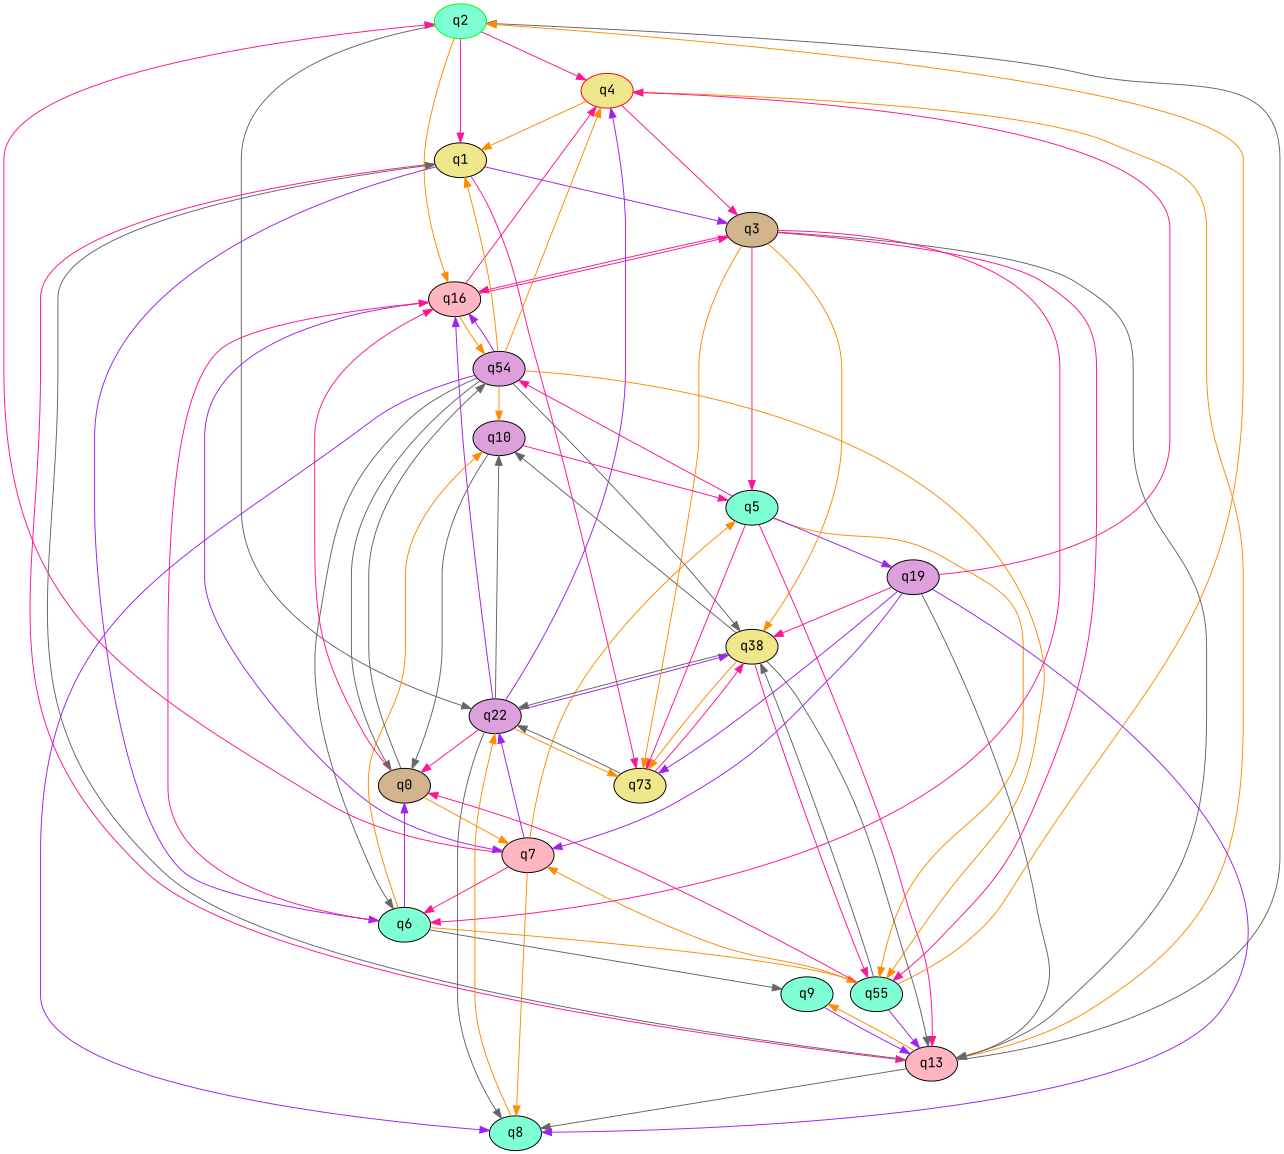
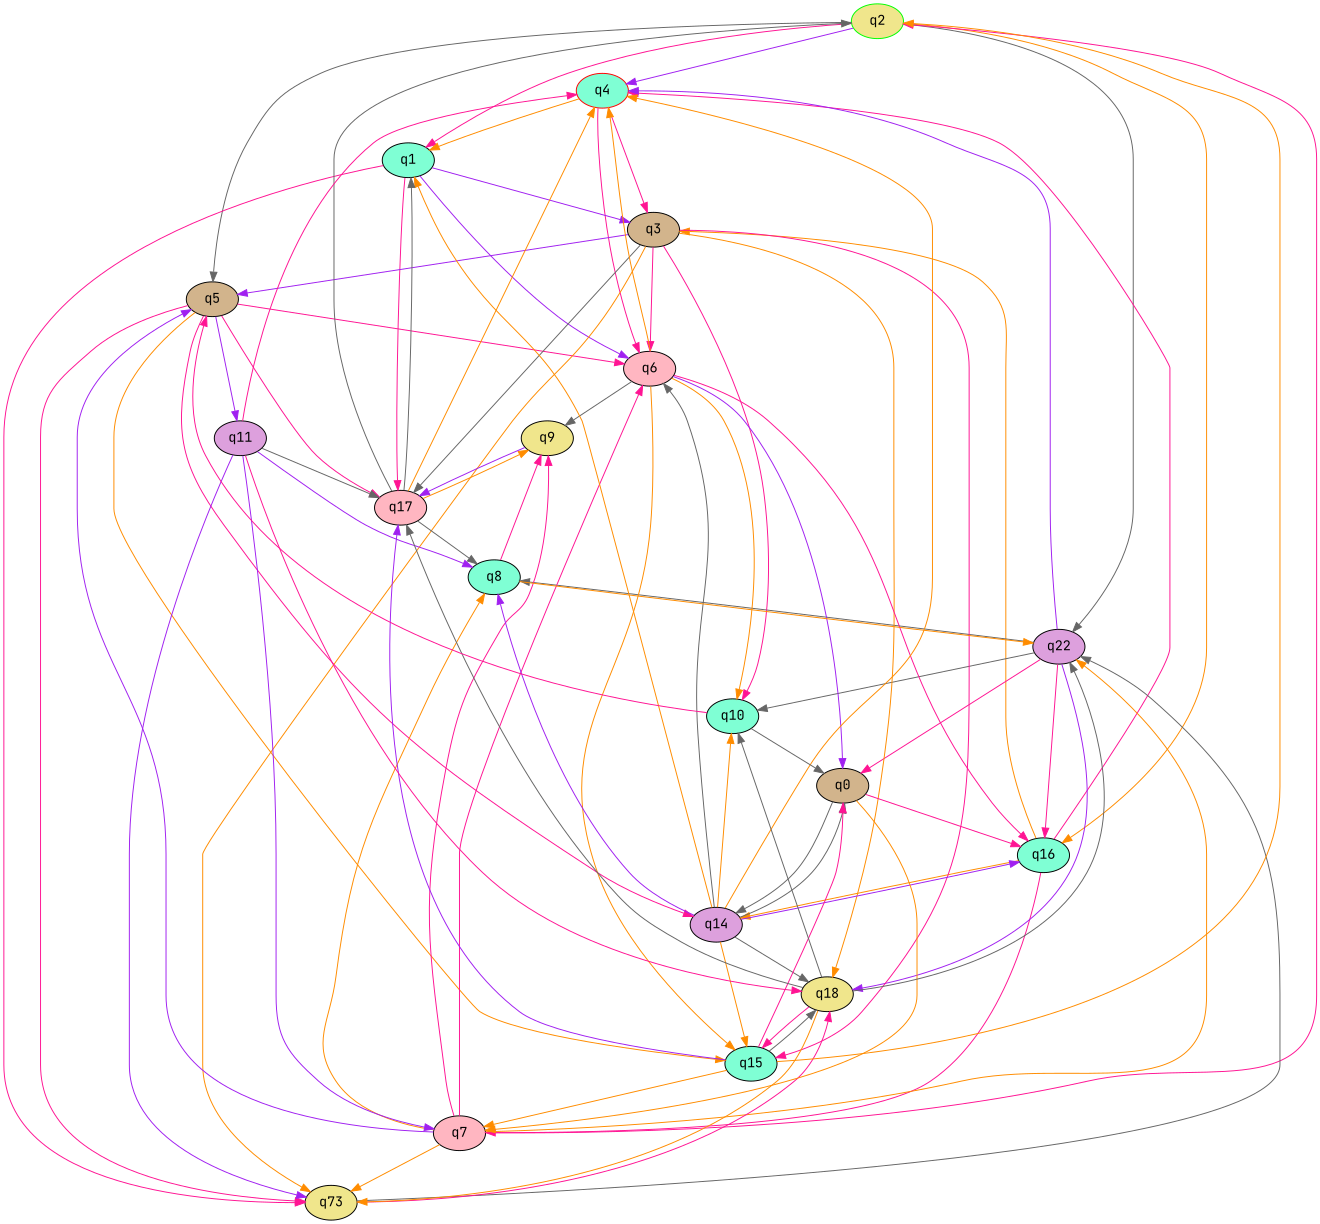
node "q2": fillcolor aquamarine -> khaki
edge "q2" -> "q5": added
edge "q2" -> "q4": color deeppink -> purple
node "q4": fillcolor khaki -> aquamarine
node "q1": fillcolor khaki -> aquamarine
edge "q4" -> "q6": added
edge "q6" -> "q4": added
edge "q3" -> "q16": now "q3" -> "q10"
edge "q16" -> "q3": color deeppink -> darkorange
node "q16": fillcolor lightpink -> aquamarine
edge "q5" -> "q6": added
edge "q3" -> "q5": color deeppink -> purple
node "q54": label "q54" -> "q14"
node "q10": fillcolor plum -> aquamarine
node "q5": fillcolor aquamarine -> tan
edge "q8" -> "q9": added
edge "q22" -> "q16": color purple -> deeppink
edge "q16" -> "q7": color purple -> deeppink
node "q19": label "q19" -> "q11"
node "q38": label "q38" -> "q18"
edge "q7" -> "q5": color darkorange -> purple
edge "q22" -> "q73": now "q7" -> "q73"
edge "q7" -> "q9": added
edge "q7" -> "q22": color purple -> darkorange
node "q6": fillcolor aquamarine -> lightpink
node "q9": fillcolor aquamarine -> khaki
node "q55": label "q55" -> "q15"
node "q13": label "q13" -> "q17"
